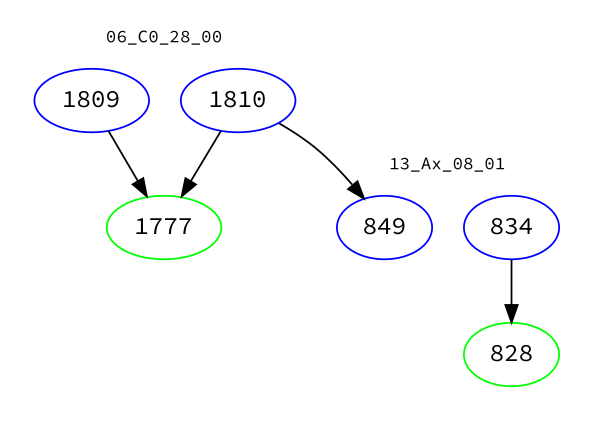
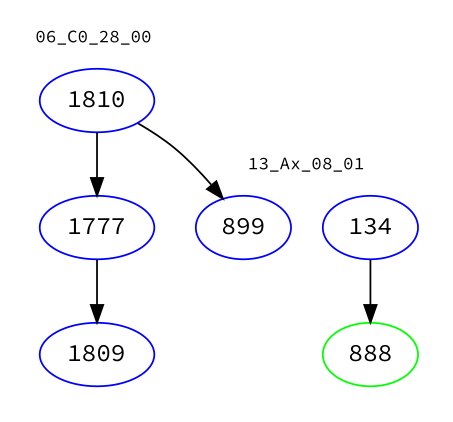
edge "1809" -> "1777": reversed
node "1777": color green -> blue
node "849": label "849" -> "899"
node "834": label "834" -> "134"
node "828": label "828" -> "888"
